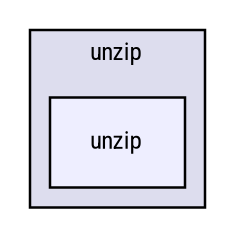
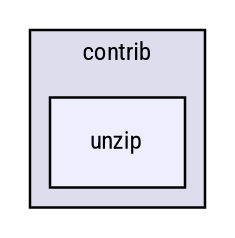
cluster "unzip": label "unzip" -> "contrib"
